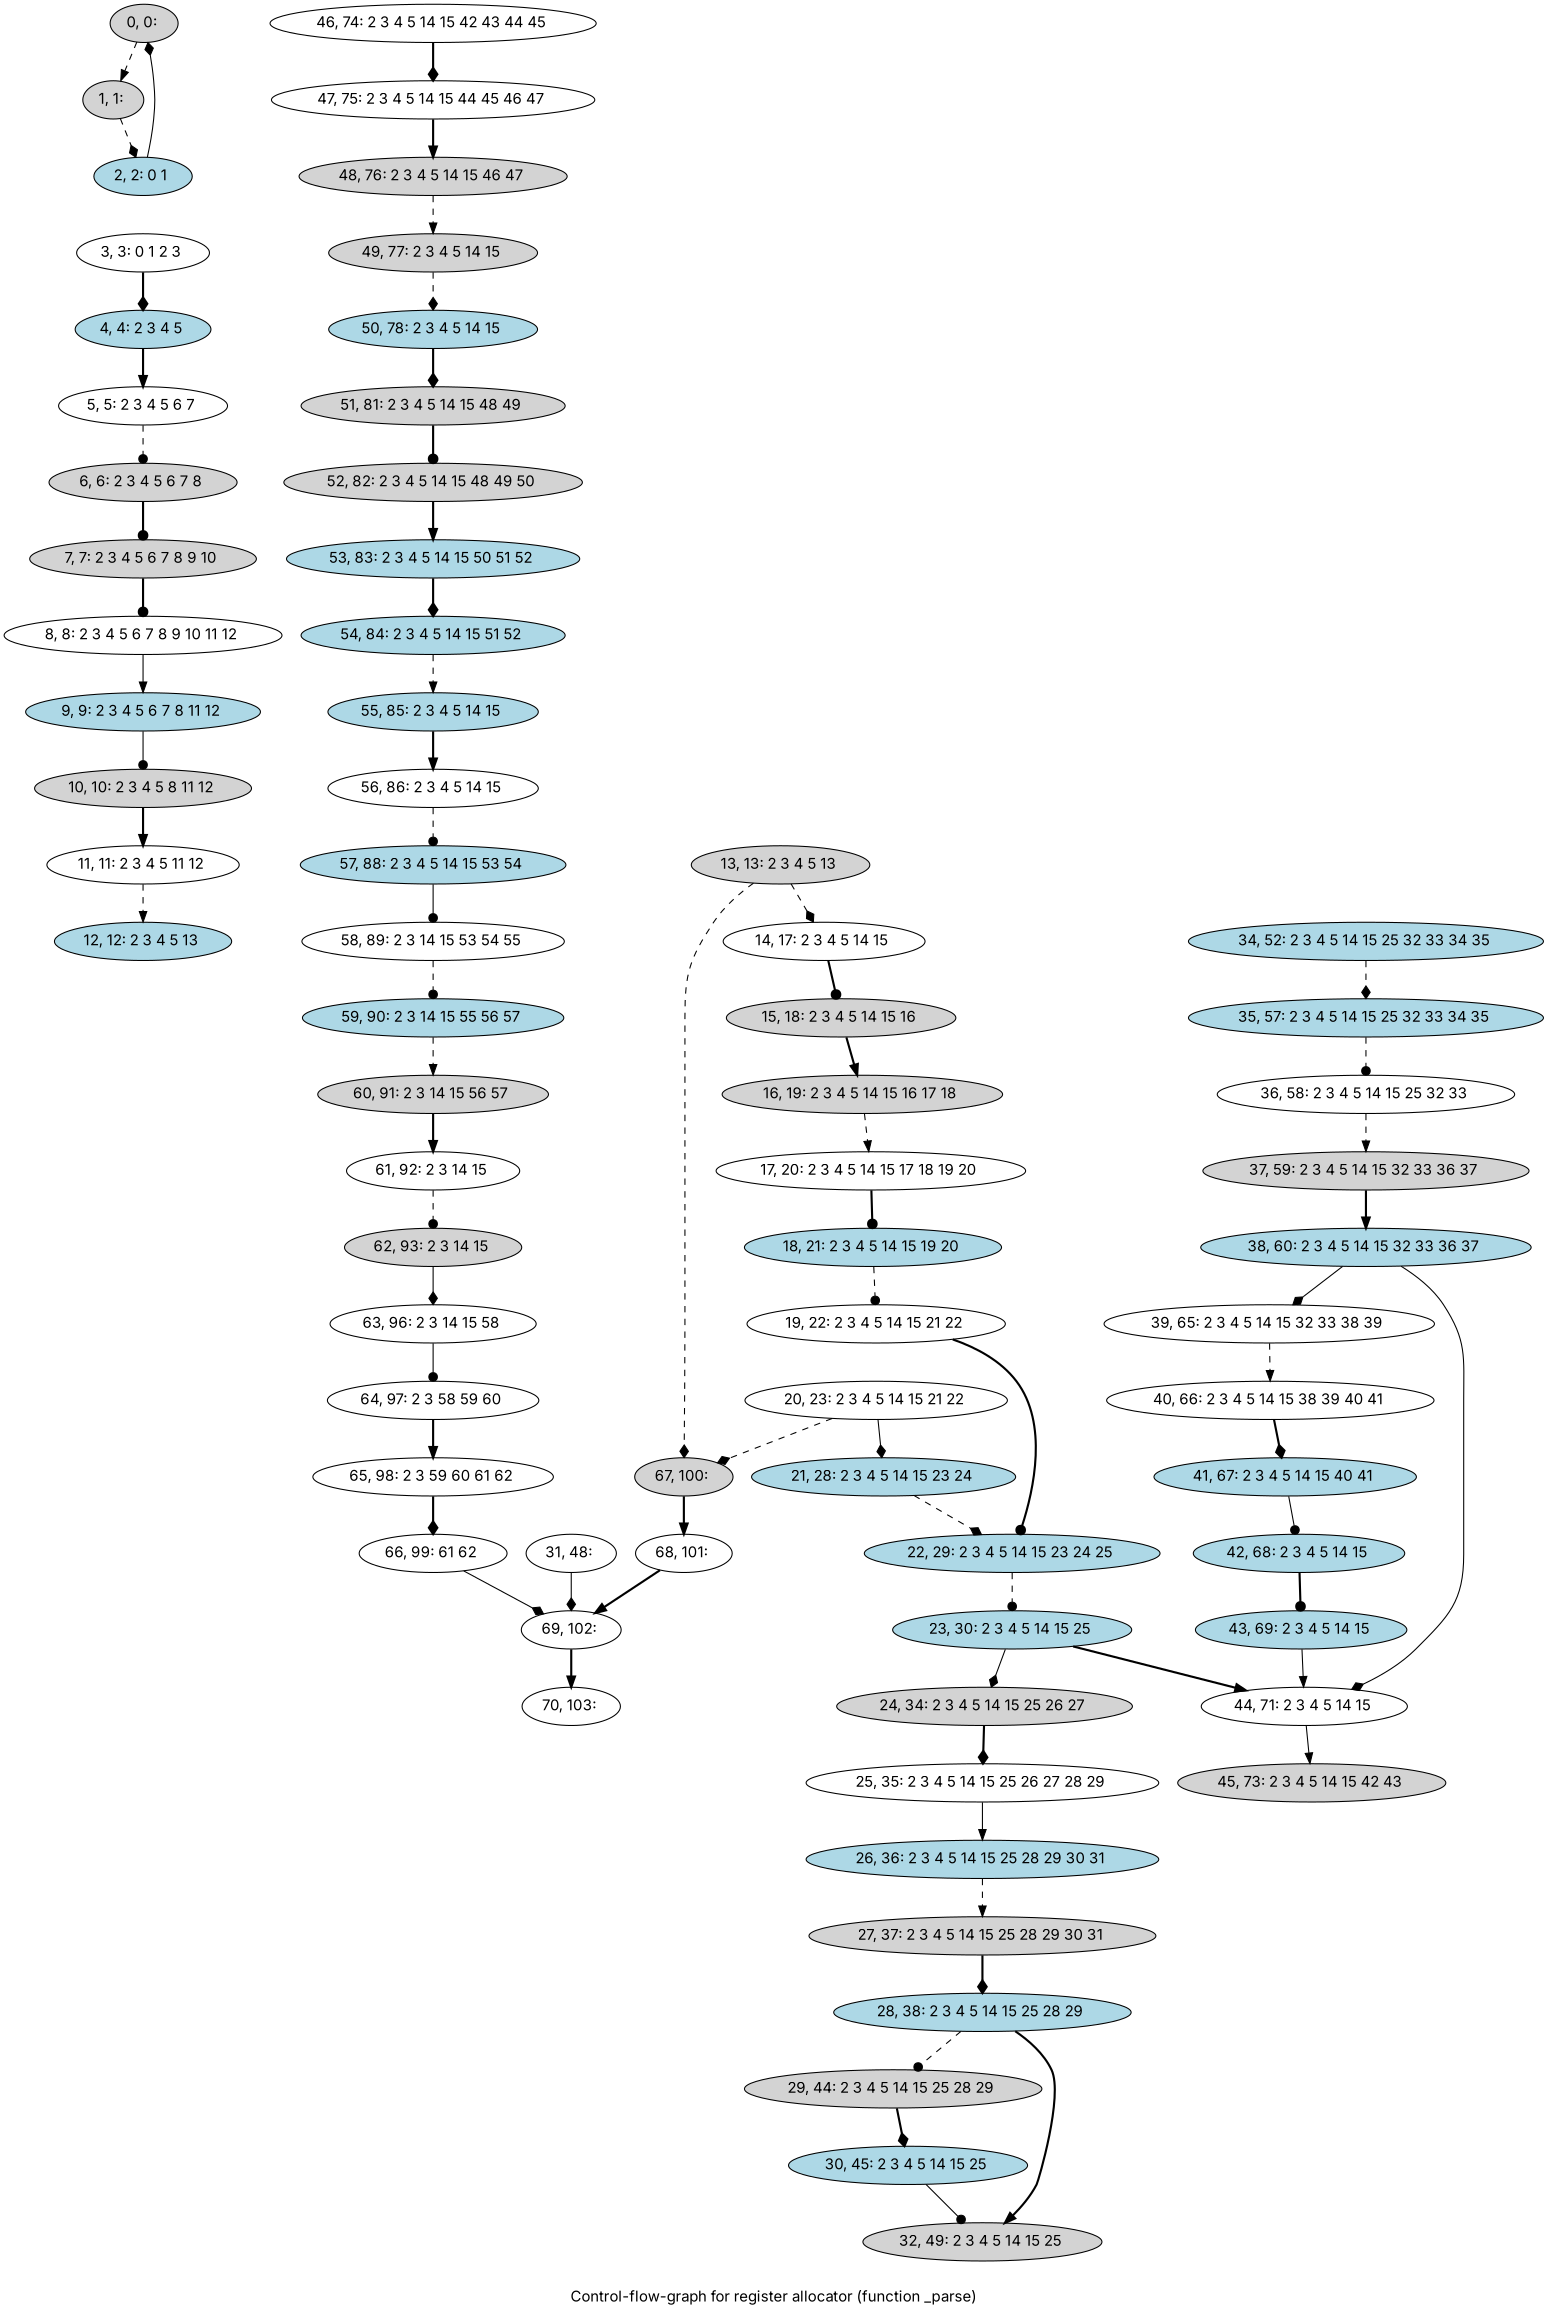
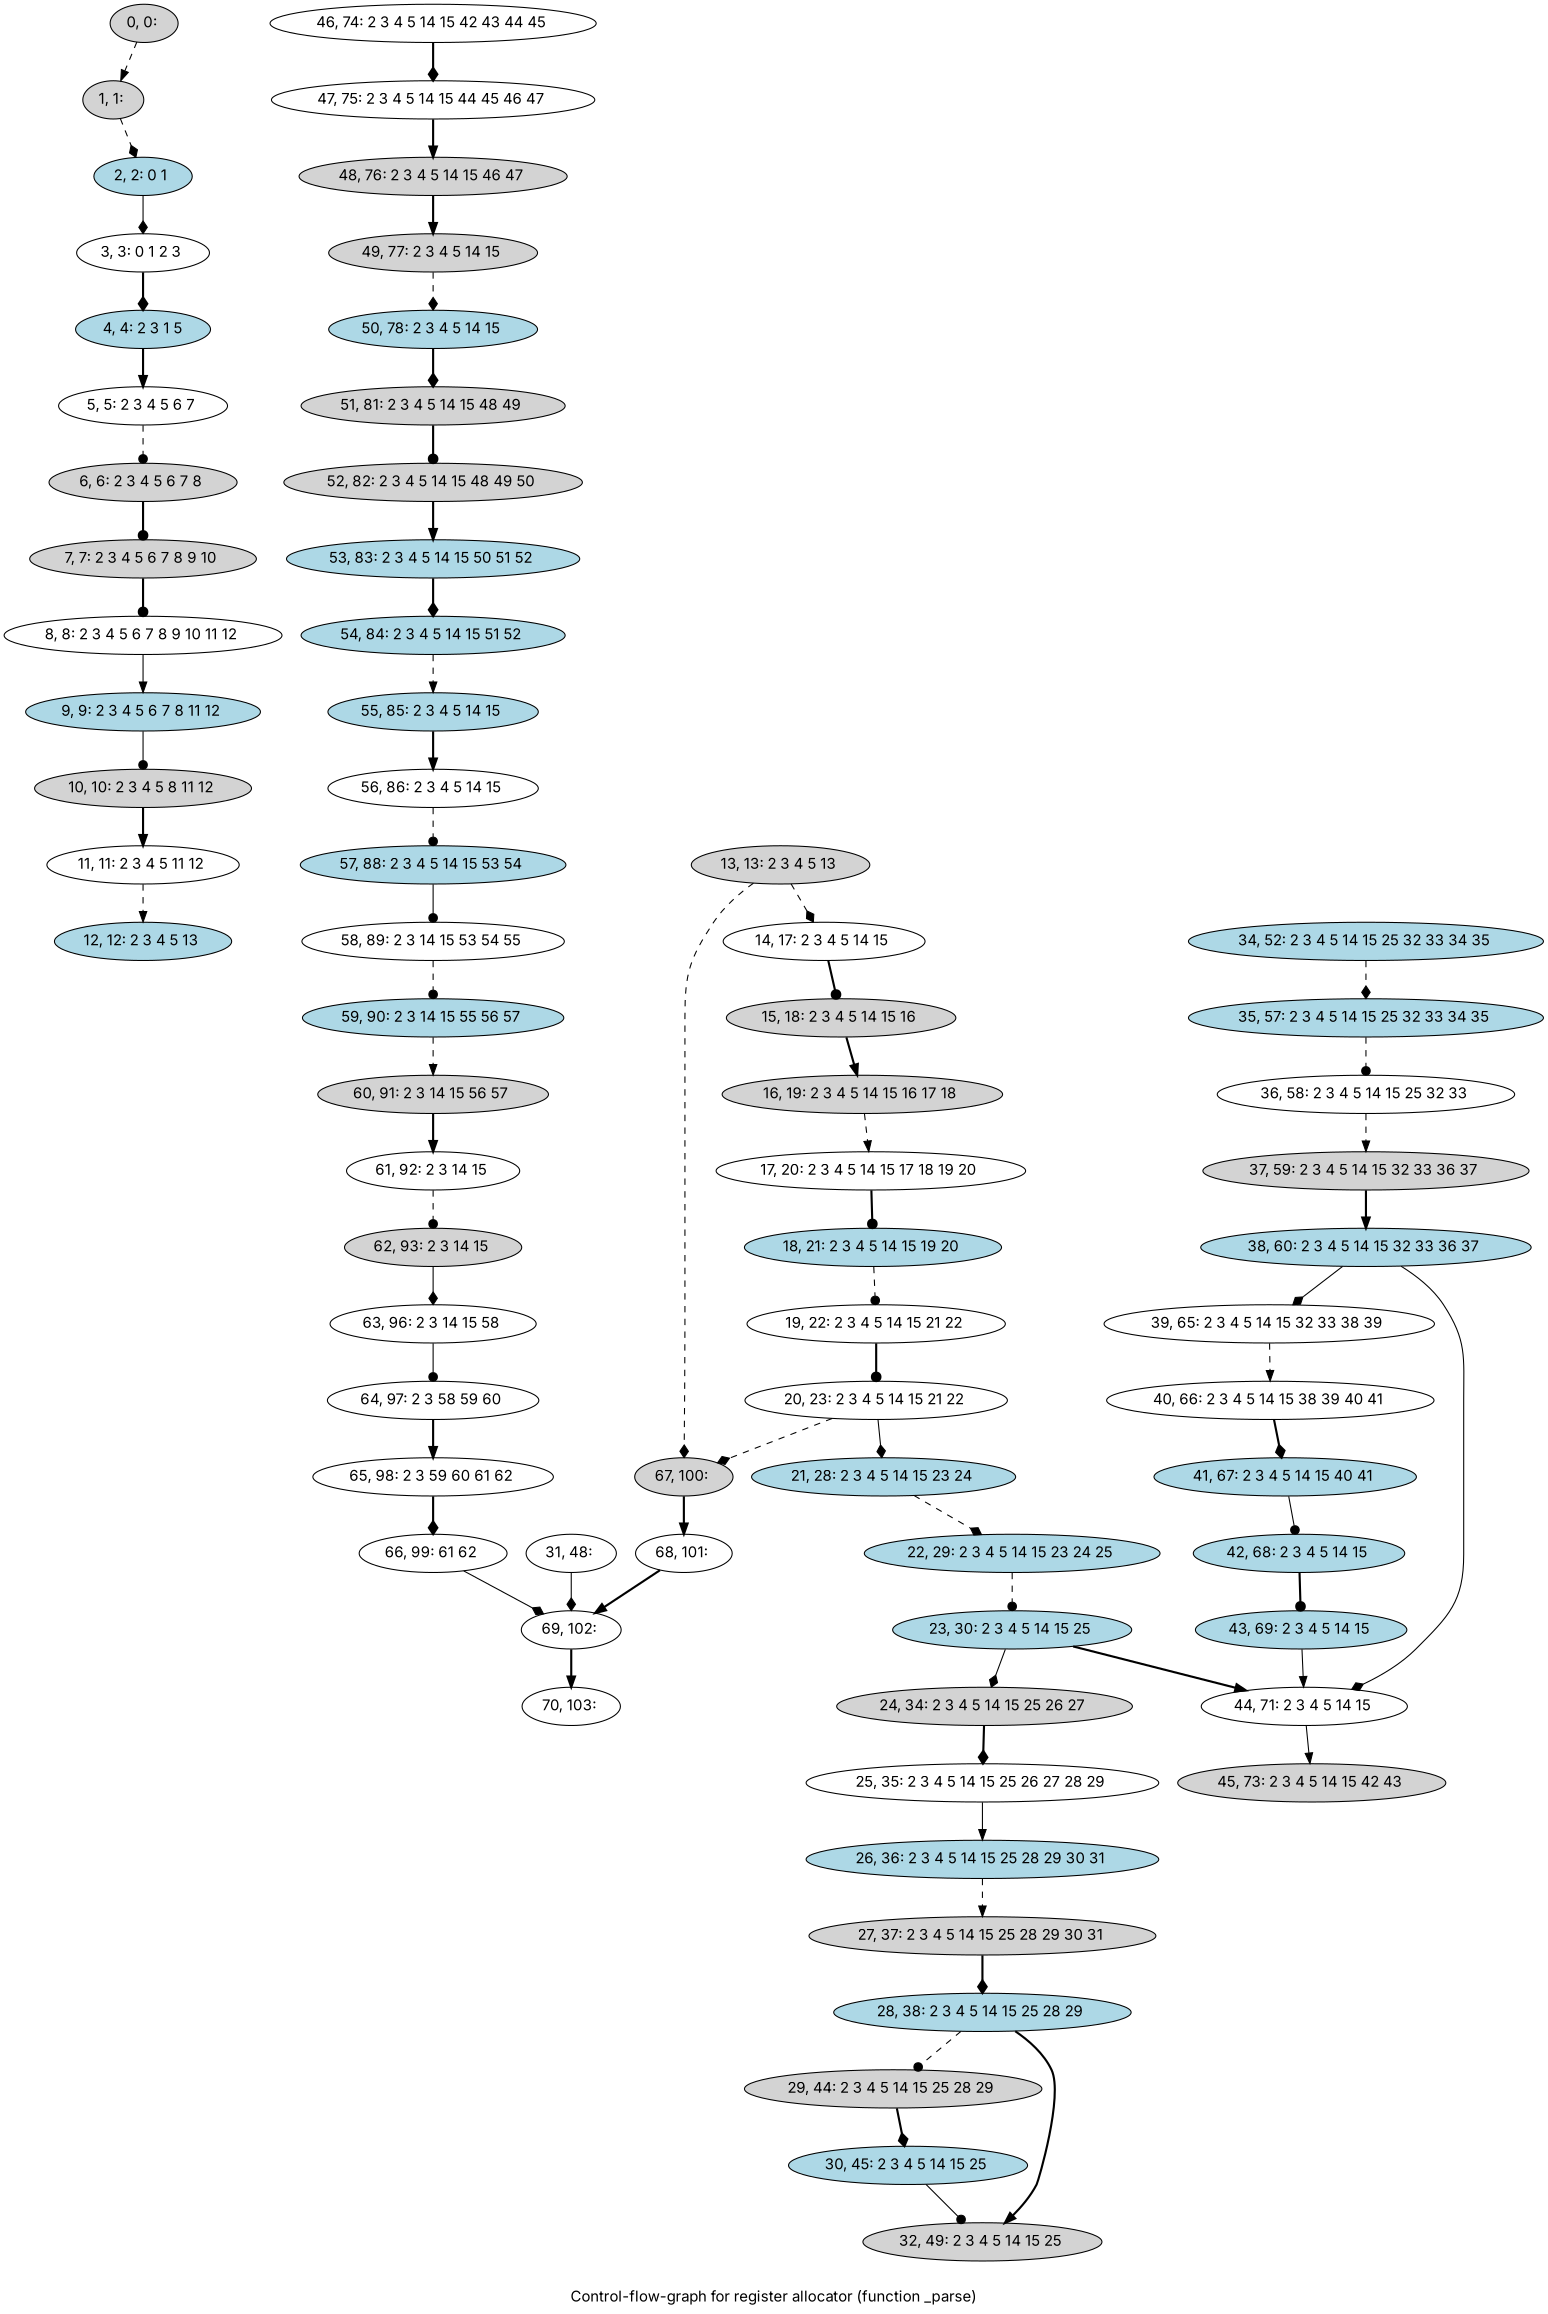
edge "2, 2: 0 1" -> "0, 0:": now "2, 2: 0 1" -> "3, 3: 0 1 2 3"
edge "48, 76: 2 3 4 5 14 15 46 47" -> "49, 77: 2 3 4 5 14 15": style dashed -> bold
node "4, 4: 2 3 4 5": label "4, 4: 2 3 4 5" -> "4, 4: 2 3 1 5"
edge "19, 22: 2 3 4 5 14 15 21 22" -> "22, 29: 2 3 4 5 14 15 23 24 25": now "19, 22: 2 3 4 5 14 15 21 22" -> "20, 23: 2 3 4 5 14 15 21 22"
